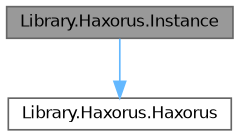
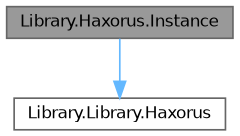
node "Library.Haxorus.Haxorus": label "Library.Haxorus.Haxorus" -> "Library.Library.Haxorus"
